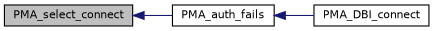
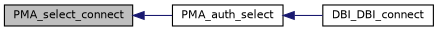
node "PMA_auth_fails": label "PMA_auth_fails" -> "PMA_auth_select"
node "PMA_DBI_connect": label "PMA_DBI_connect" -> "DBI_DBI_connect"
